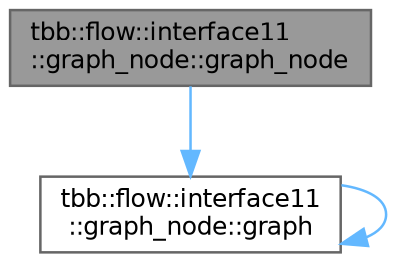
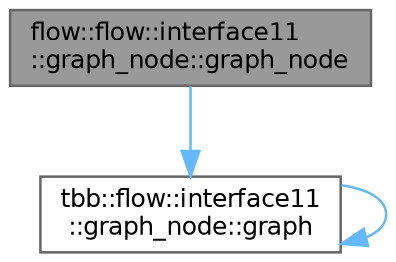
node "tbb::flow::interface11 ::graph_node::graph_node": label "tbb::flow::interface11 ::graph_node::graph_node" -> "flow::flow::interface11 ::graph_node::graph_node"
